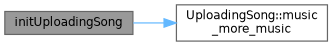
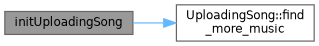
node "UploadingSong::music _more_music": label "UploadingSong::music _more_music" -> "UploadingSong::find _more_music"
